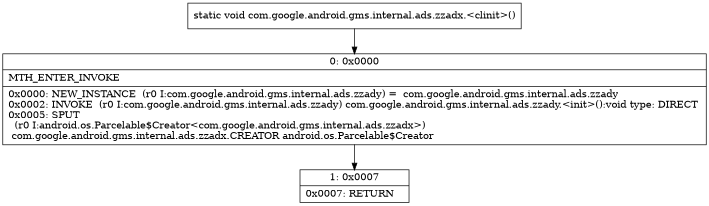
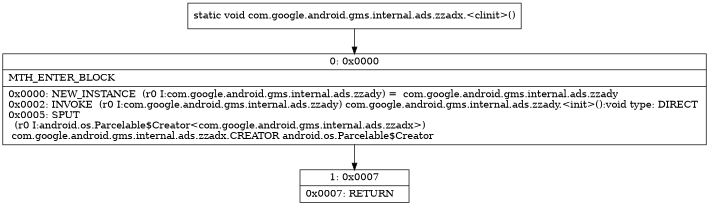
node "0: 0x0000": text "MTH_ENTER_INVOKE" -> "MTH_ENTER_BLOCK"
